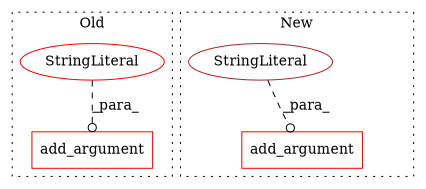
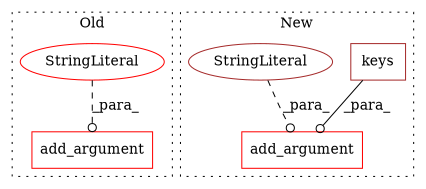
node "keys": added
